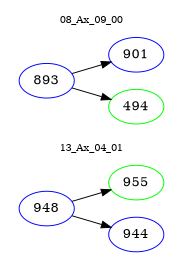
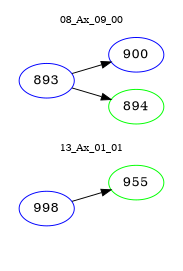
node "901": label "901" -> "900"
node "494": label "494" -> "894"
cluster "13_Ax_04_01": label "13_Ax_04_01" -> "13_Ax_01_01"
node "948": label "948" -> "998"
node "944": removed
